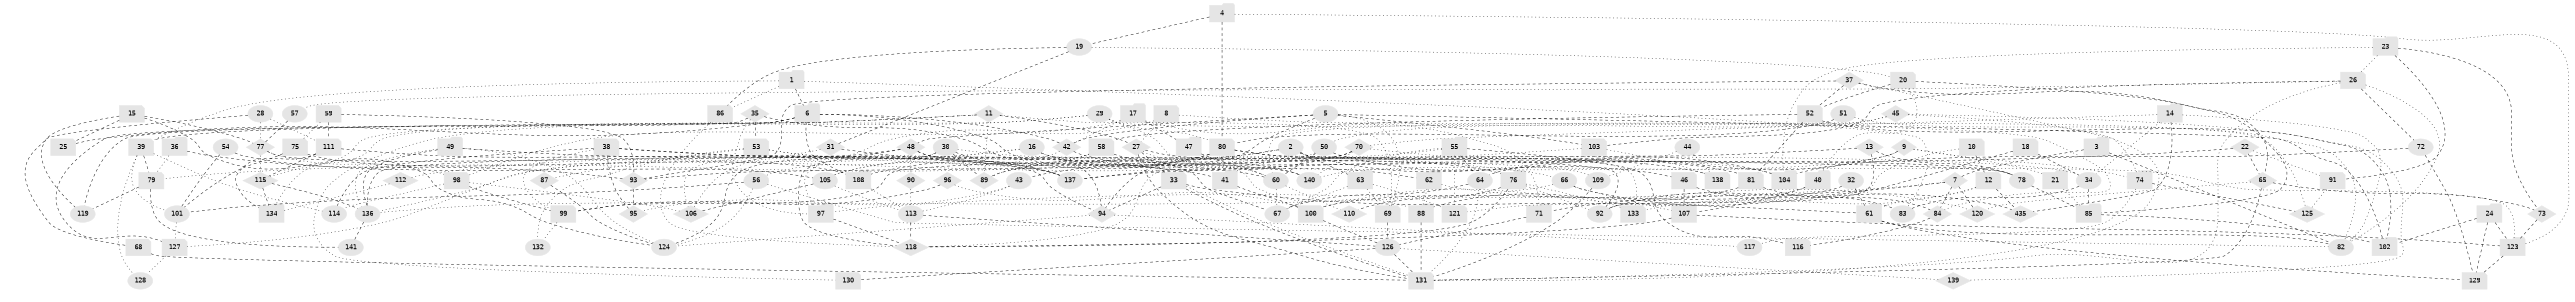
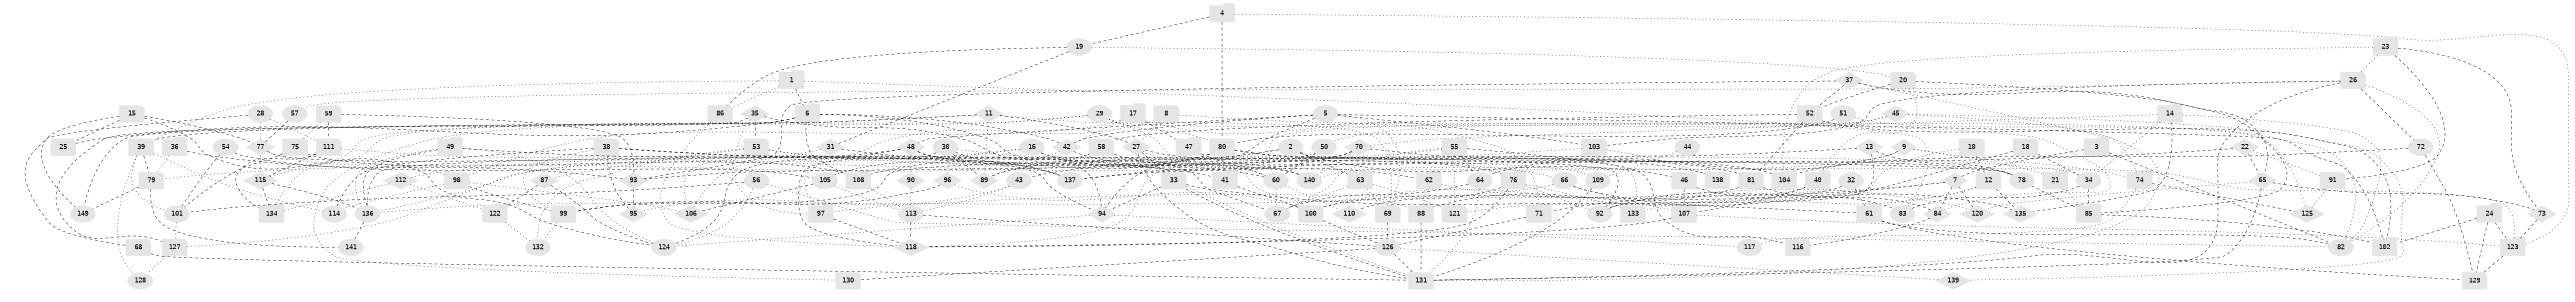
edge "111" -- "137": style dashed -> dotted
edge "70" -- "104": style dotted -> dashed
edge "50" -- "104": removed
edge "30" -- "56": removed
node "119": label "119" -> "149"
node "122": added
node "435": label "435" -> "135"
edge "107" -- "123": style dashed -> dotted
edge "26" -- "131": style dotted -> dashed
